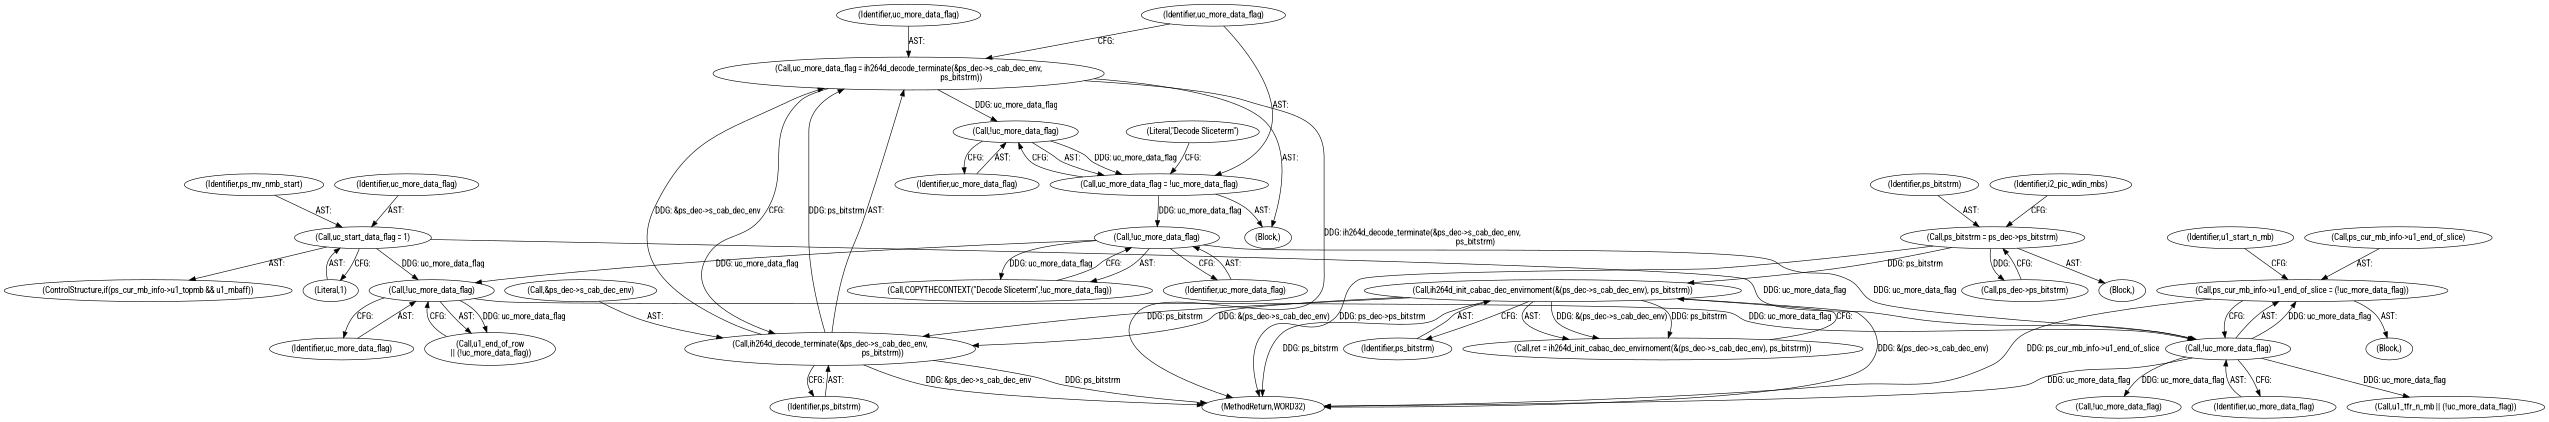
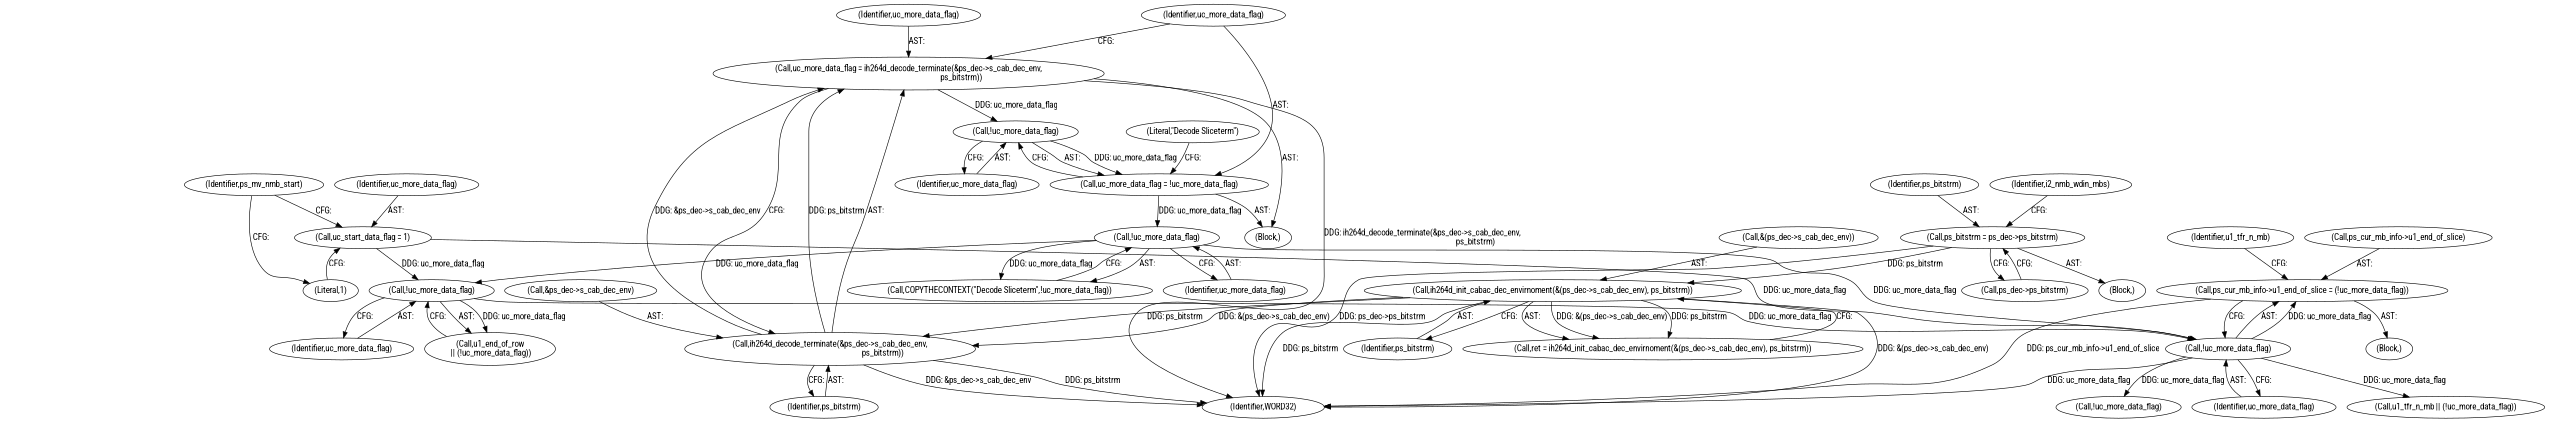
node "(Identifier,i2_pic_wdin_mbs)": label "(Identifier,i2_pic_wdin_mbs)" -> "(Identifier,i2_nmb_wdin_mbs)"
edge "(Identifier,ps_mv_nmb_start)" -> "(Call,uc_start_data_flag = 1)": label "AST: " -> "CFG: "
node "(Call,&(ps_dec->s_cab_dec_env))": added
node "(Identifier,u1_start_n_mb)": label "(Identifier,u1_start_n_mb)" -> "(Identifier,u1_tfr_n_mb)"
edge "(Call,uc_start_data_flag = 1)" -> "(Literal,1)": now "(Identifier,ps_mv_nmb_start)" -> "(Literal,1)"
edge "(Literal,1)" -> "(Call,uc_start_data_flag = 1)": label "AST: " -> "CFG: "
edge "(Call,ps_bitstrm = ps_dec->ps_bitstrm)" -> "(Call,ps_dec->ps_bitstrm)": label "DDG: " -> "CFG: "
node "(ControlStructure,if(ps_cur_mb_info->u1_topmb && u1_mbaff))": removed
node "(MethodReturn,WORD32)": label "(MethodReturn,WORD32)" -> "(Identifier,WORD32)"
